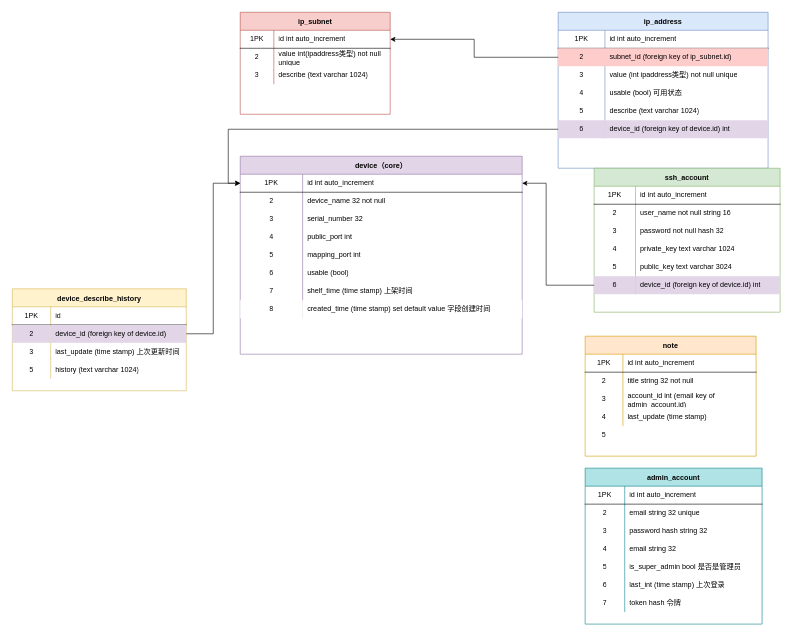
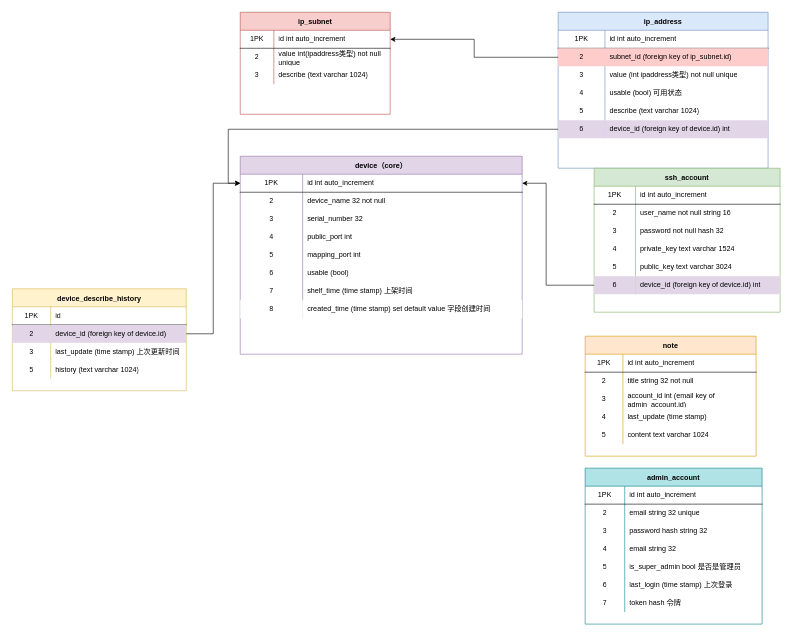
node "private_key text varchar 1024": label "private_key text varchar 1024" -> "private_key text varchar 1524"
node "content text varchar 1024": added
node "last_int (time stamp) 上次登录": label "last_int (time stamp) 上次登录" -> "last_login (time stamp) 上次登录"
